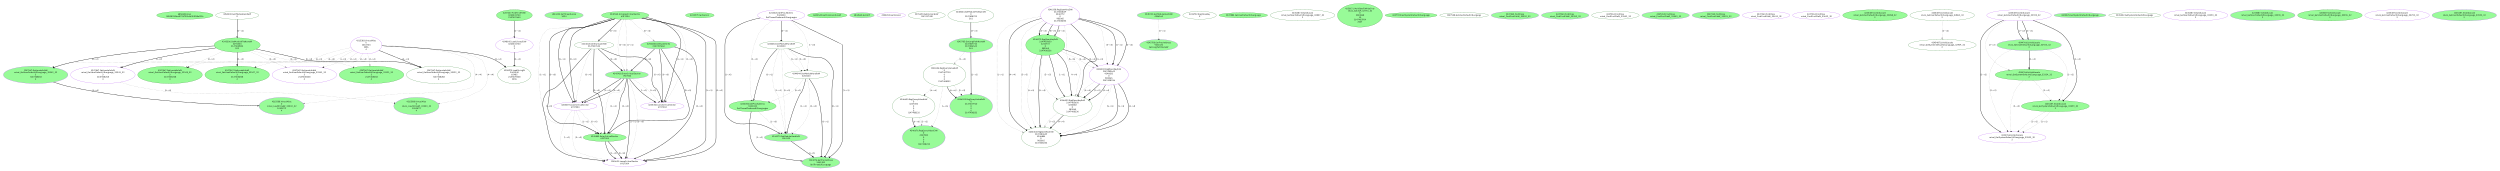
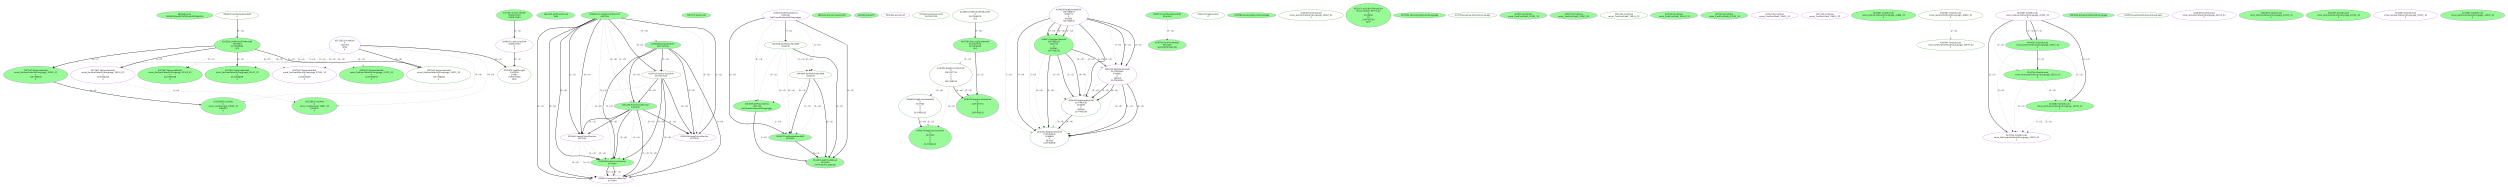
edge "4250188.GetSystemInfo 2147417660" -> "4214413.GetStartupInfoW 2147417624": added, label "(0-->0)"
edge "4244018.GetModuleHandleW 4244120" -> "4244050.GetProcAddress 9441320 SetThreadPreferredUILanguages": style bold -> dotted
